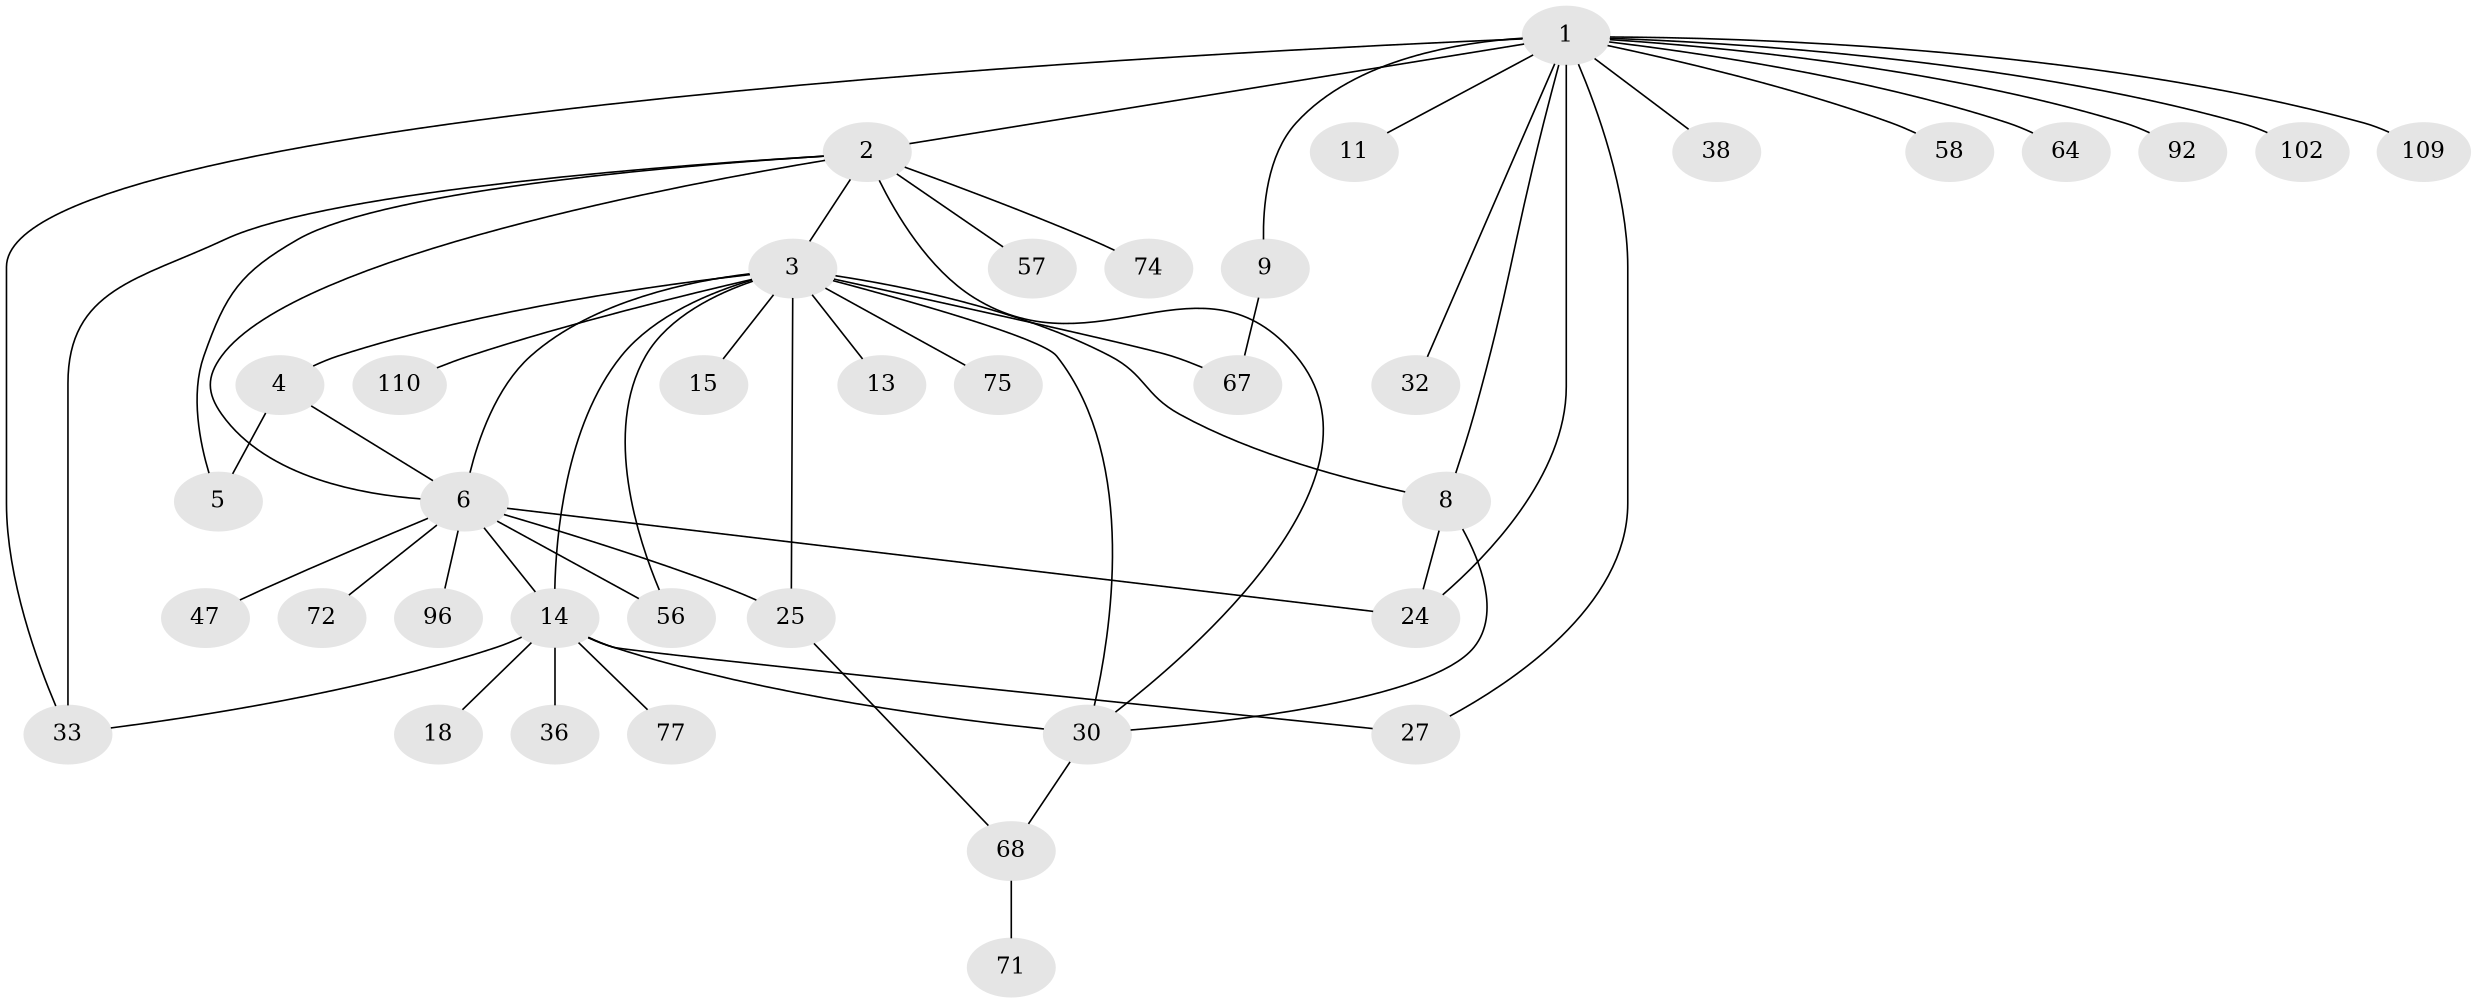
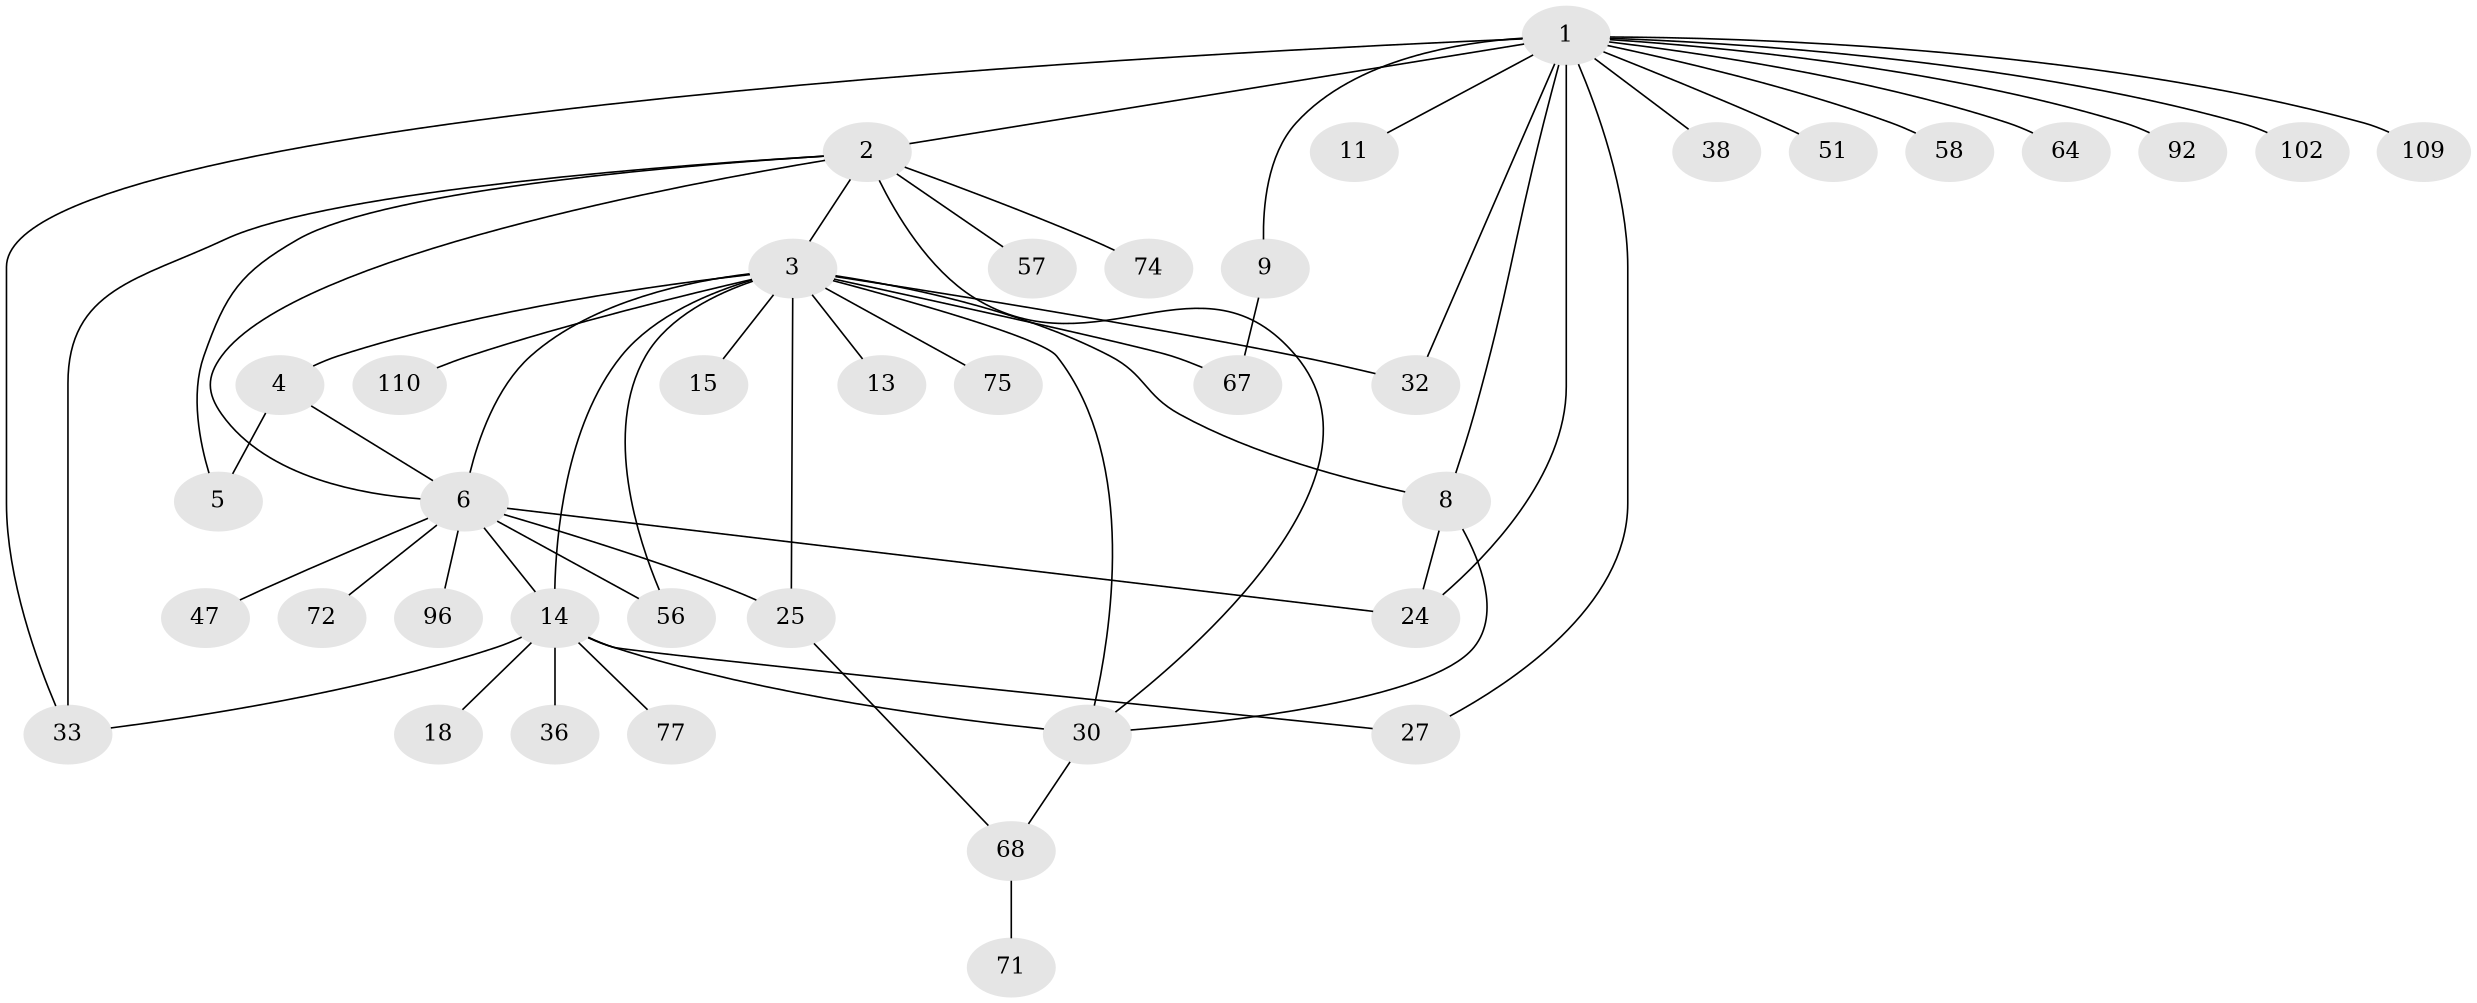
node "51": added
edge "3" -- "32": added
